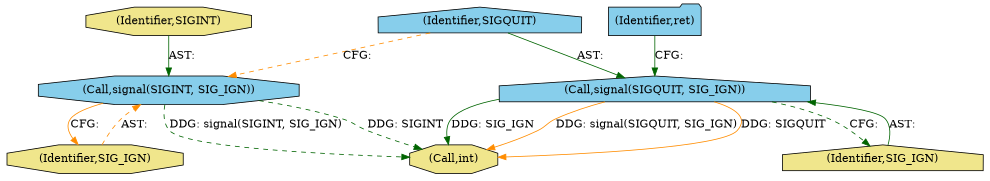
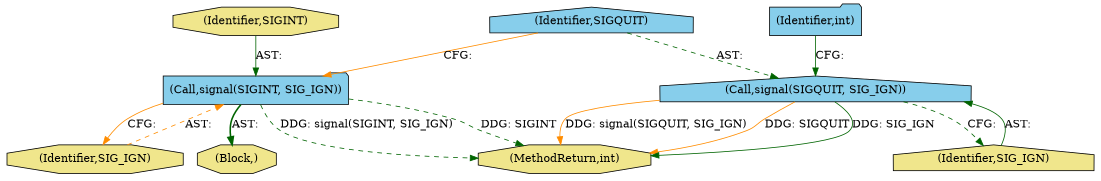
node "(Identifier,ret)": label "(Identifier,ret)" -> "(Identifier,int)"
edge "(Identifier,SIGQUIT)" -> "(Call,signal(SIGINT, SIG_IGN))": style dashed -> solid
edge "(Identifier,SIGQUIT)" -> "(Call,signal(SIGQUIT, SIG_IGN))": style solid -> dashed
node "(Call,signal(SIGINT, SIG_IGN))": shape octagon -> folder
node "(Block,)": added
node "(Call,int)": label "(Call,int)" -> "(MethodReturn,int)"
